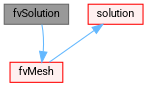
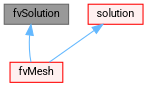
edge "fvSolution" -> "fvMesh": reversed
